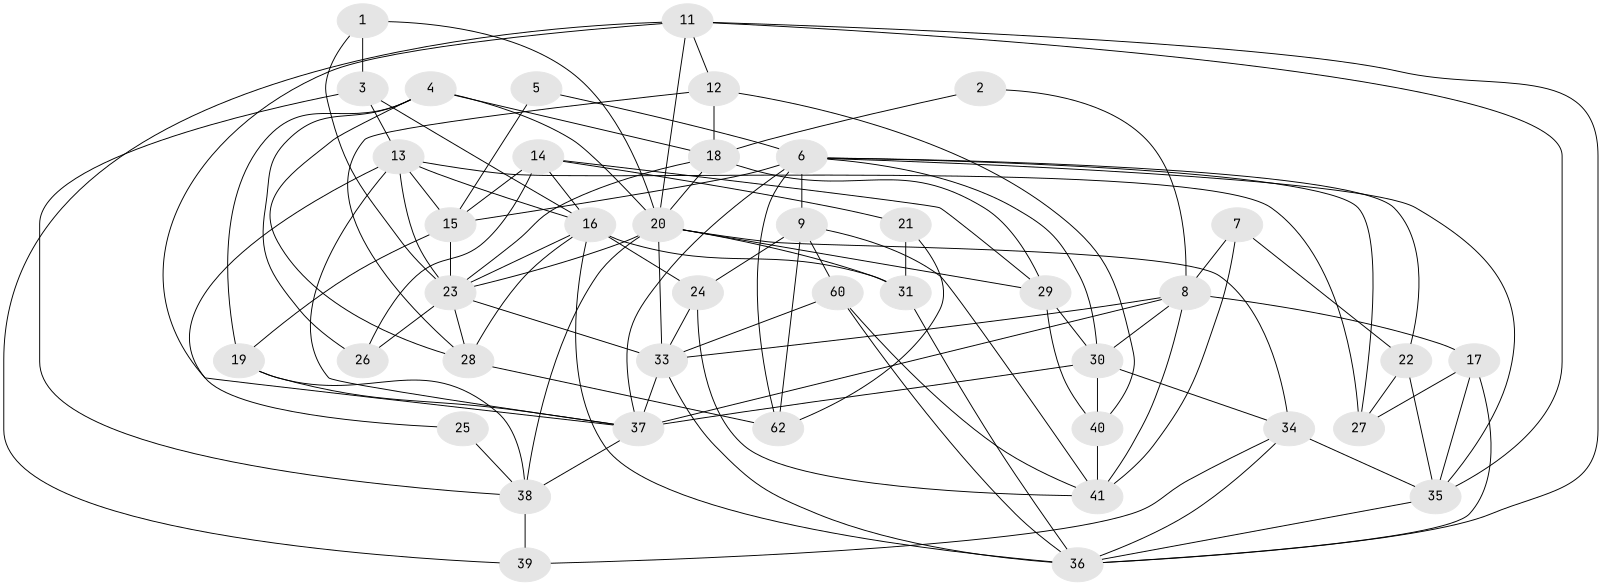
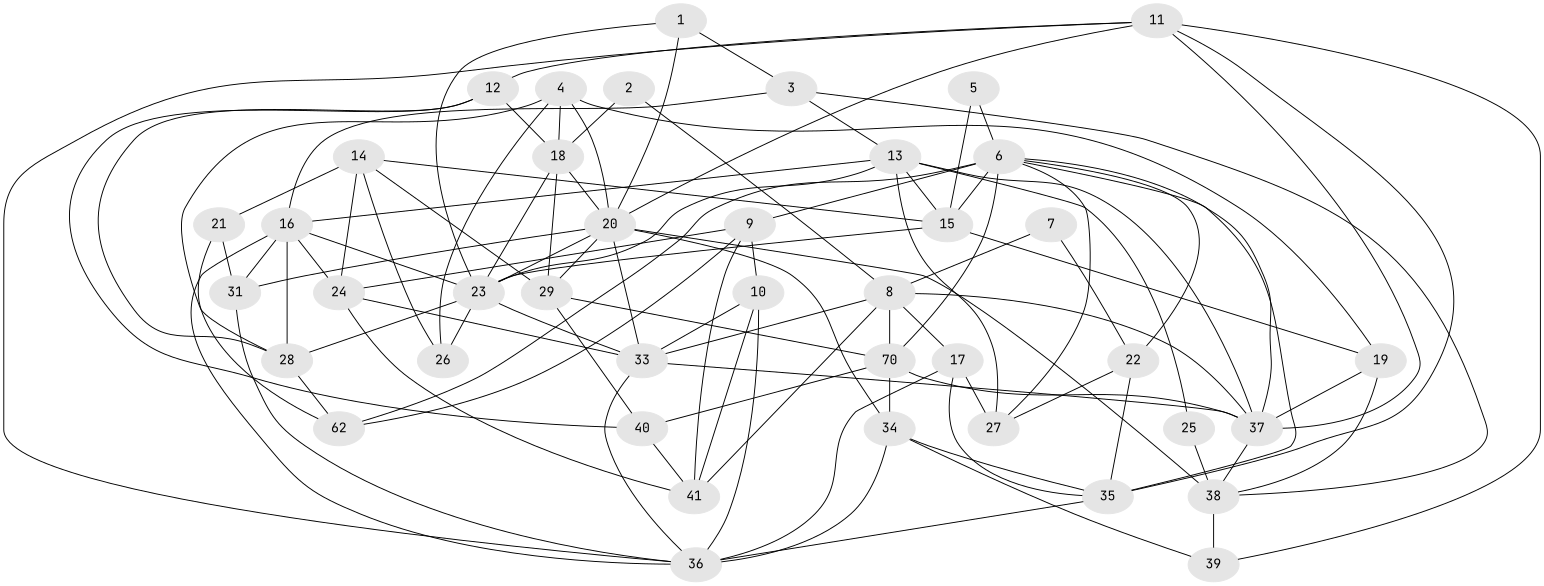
edge "14" -- "16": now "14" -- "24"
node "60": label "60" -> "10"
node "30": label "30" -> "70"
edge "7" -- "41": removed
